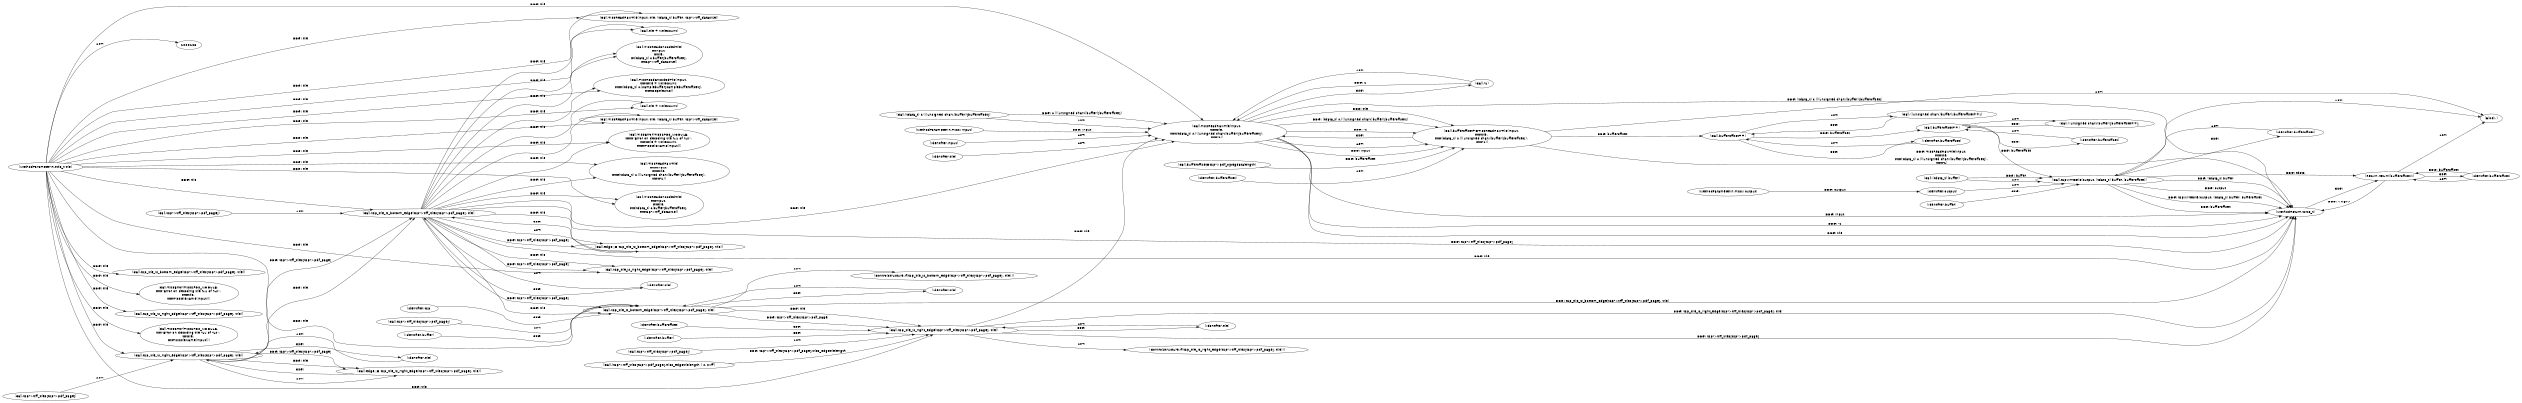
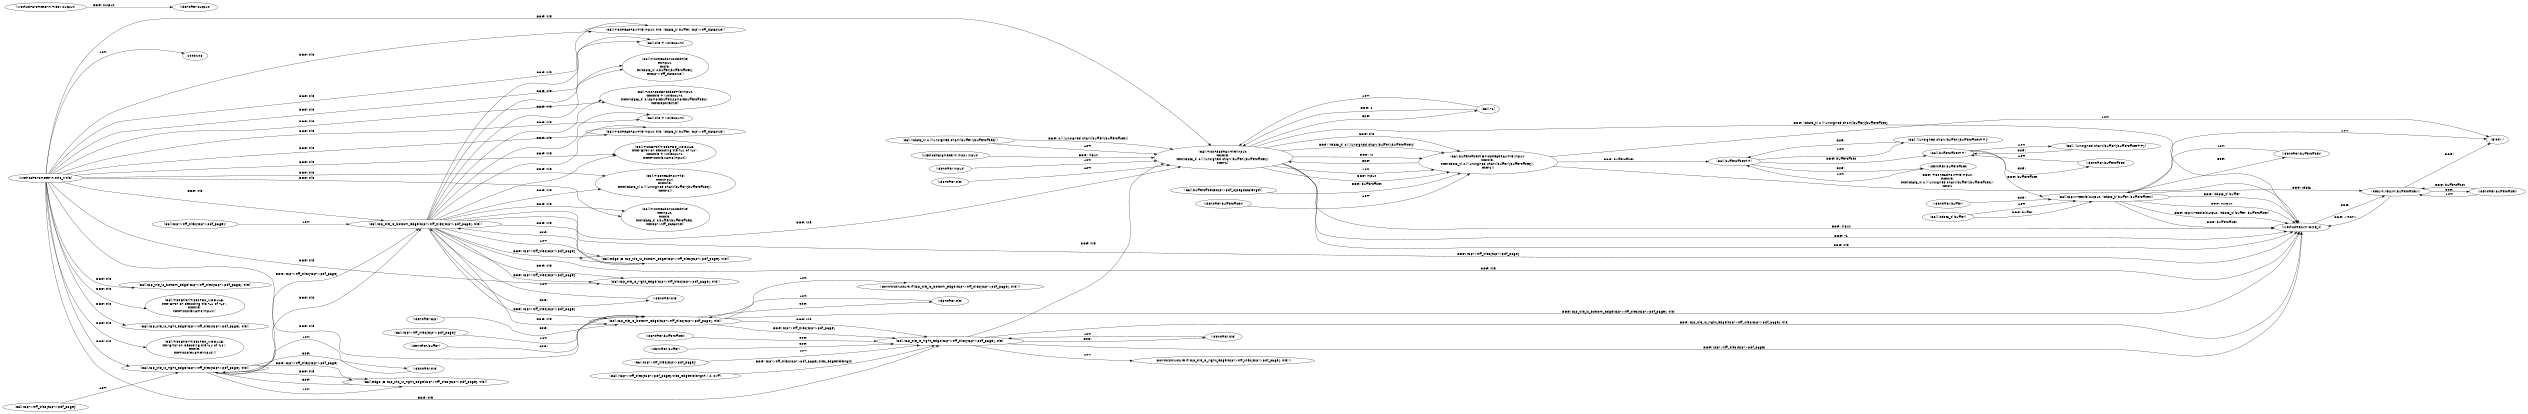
edge "(Return,return(bufferoffset);)" -> "(Block,)": label "AST: " -> "DDG: "
edge "(Identifier,output)" -> "(Call,t2pWriteFile(output, (tdata_t) buffer, bufferoffset))": removed, label "AST:"
edge "(MethodReturn,tsize_t)" -> "(Return,return(bufferoffset);)": label "CFG: " -> "DDG: "
